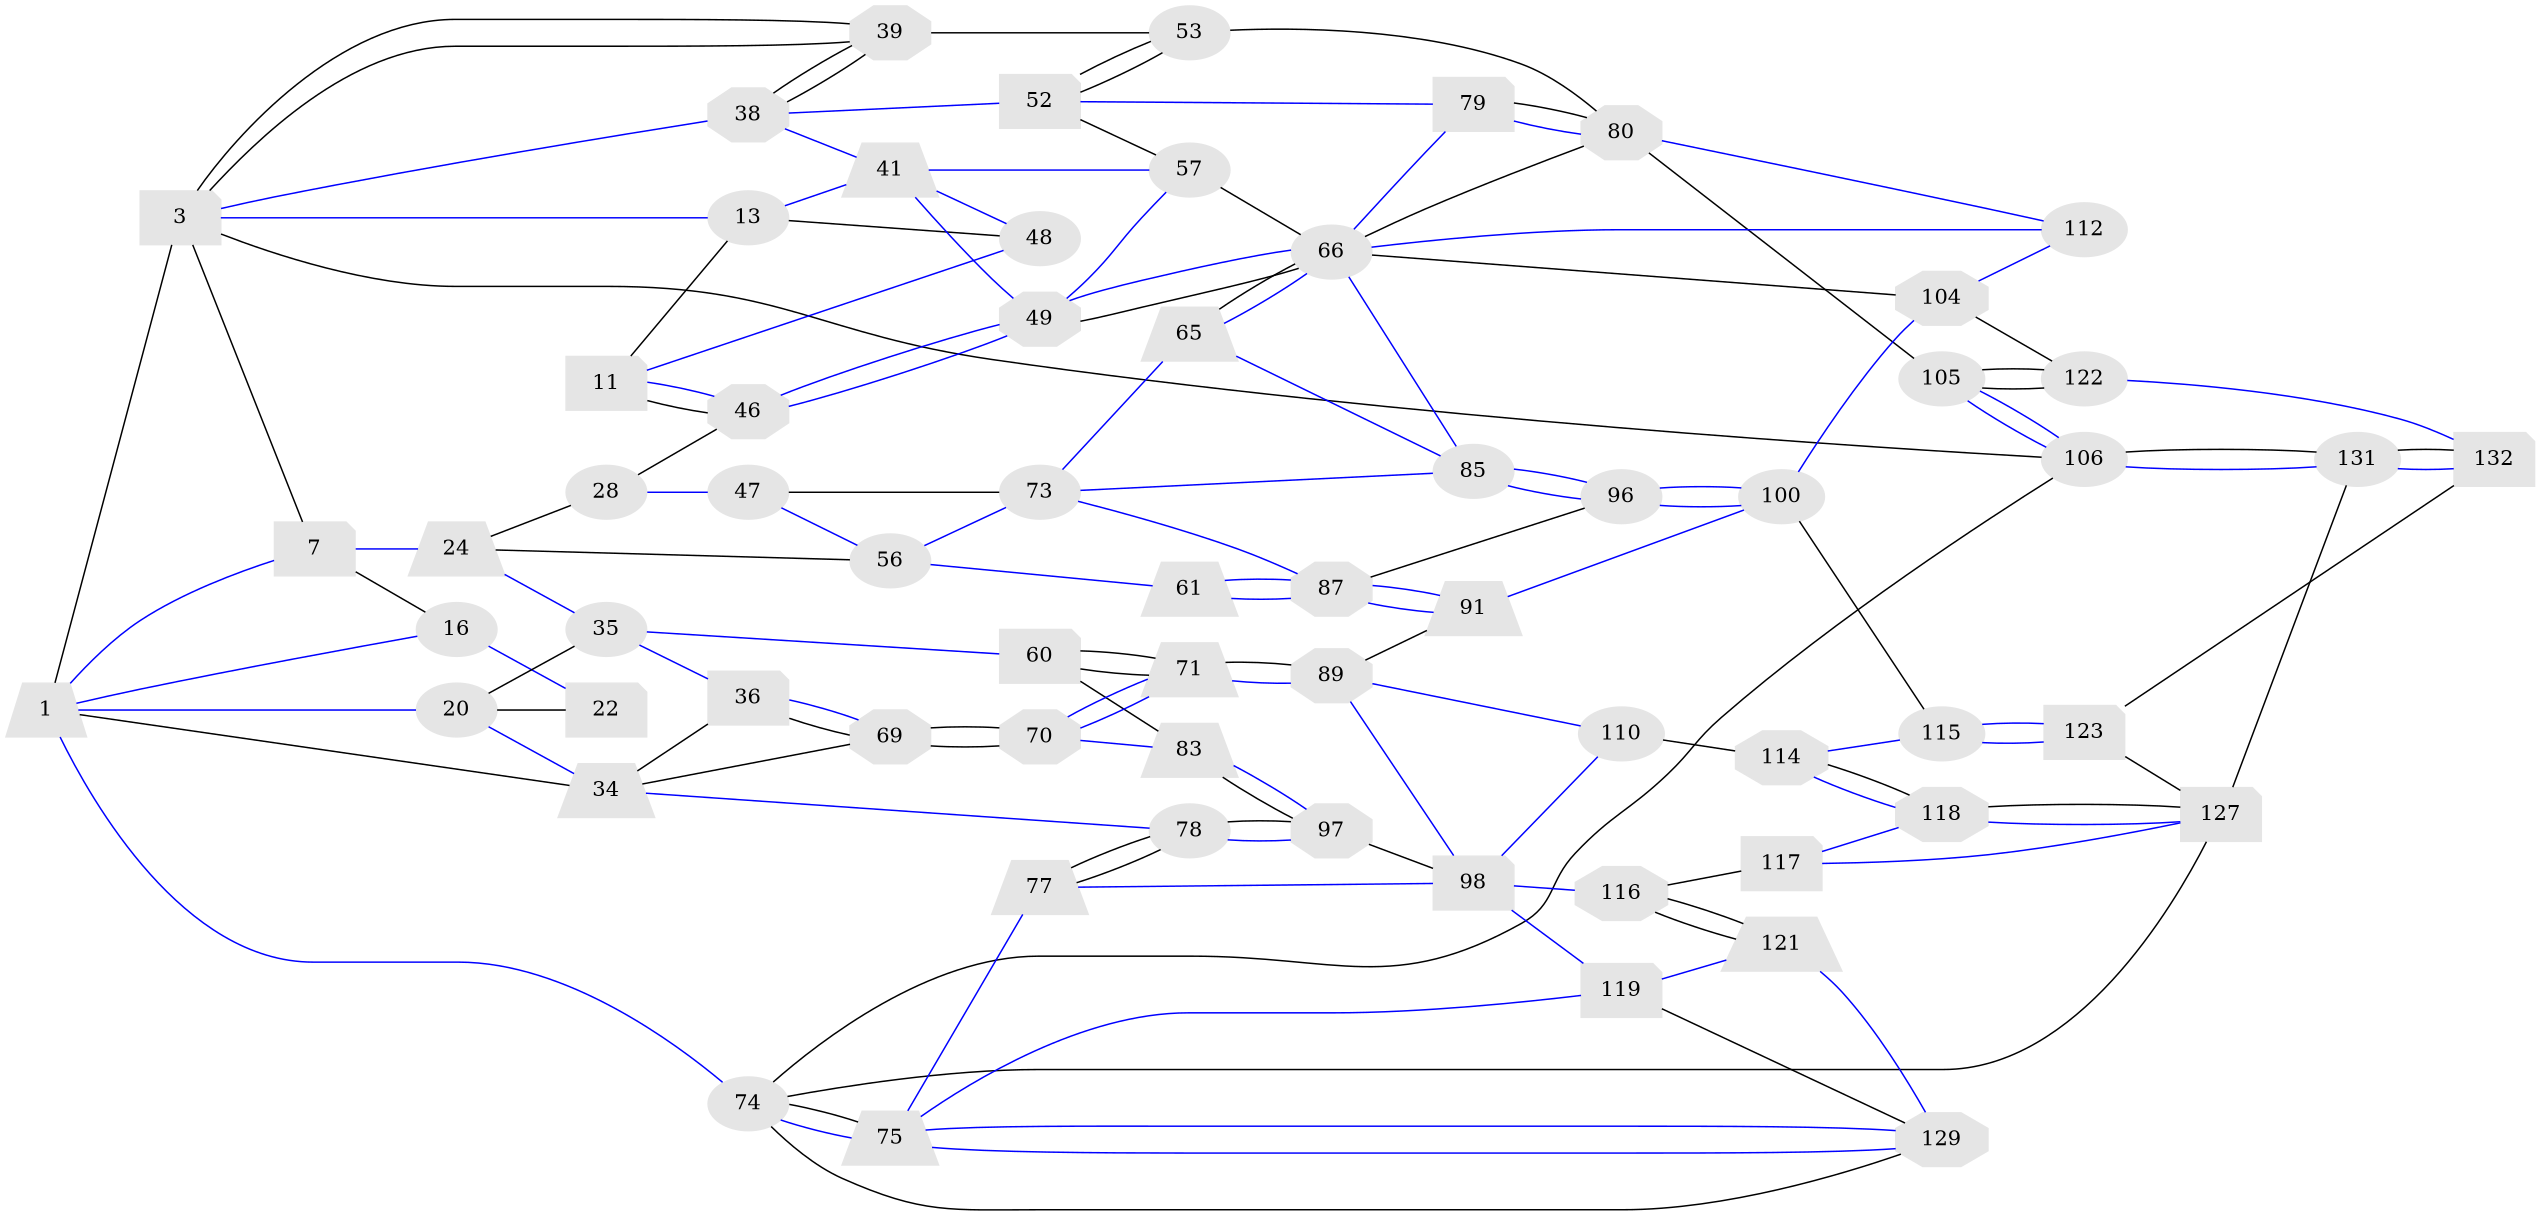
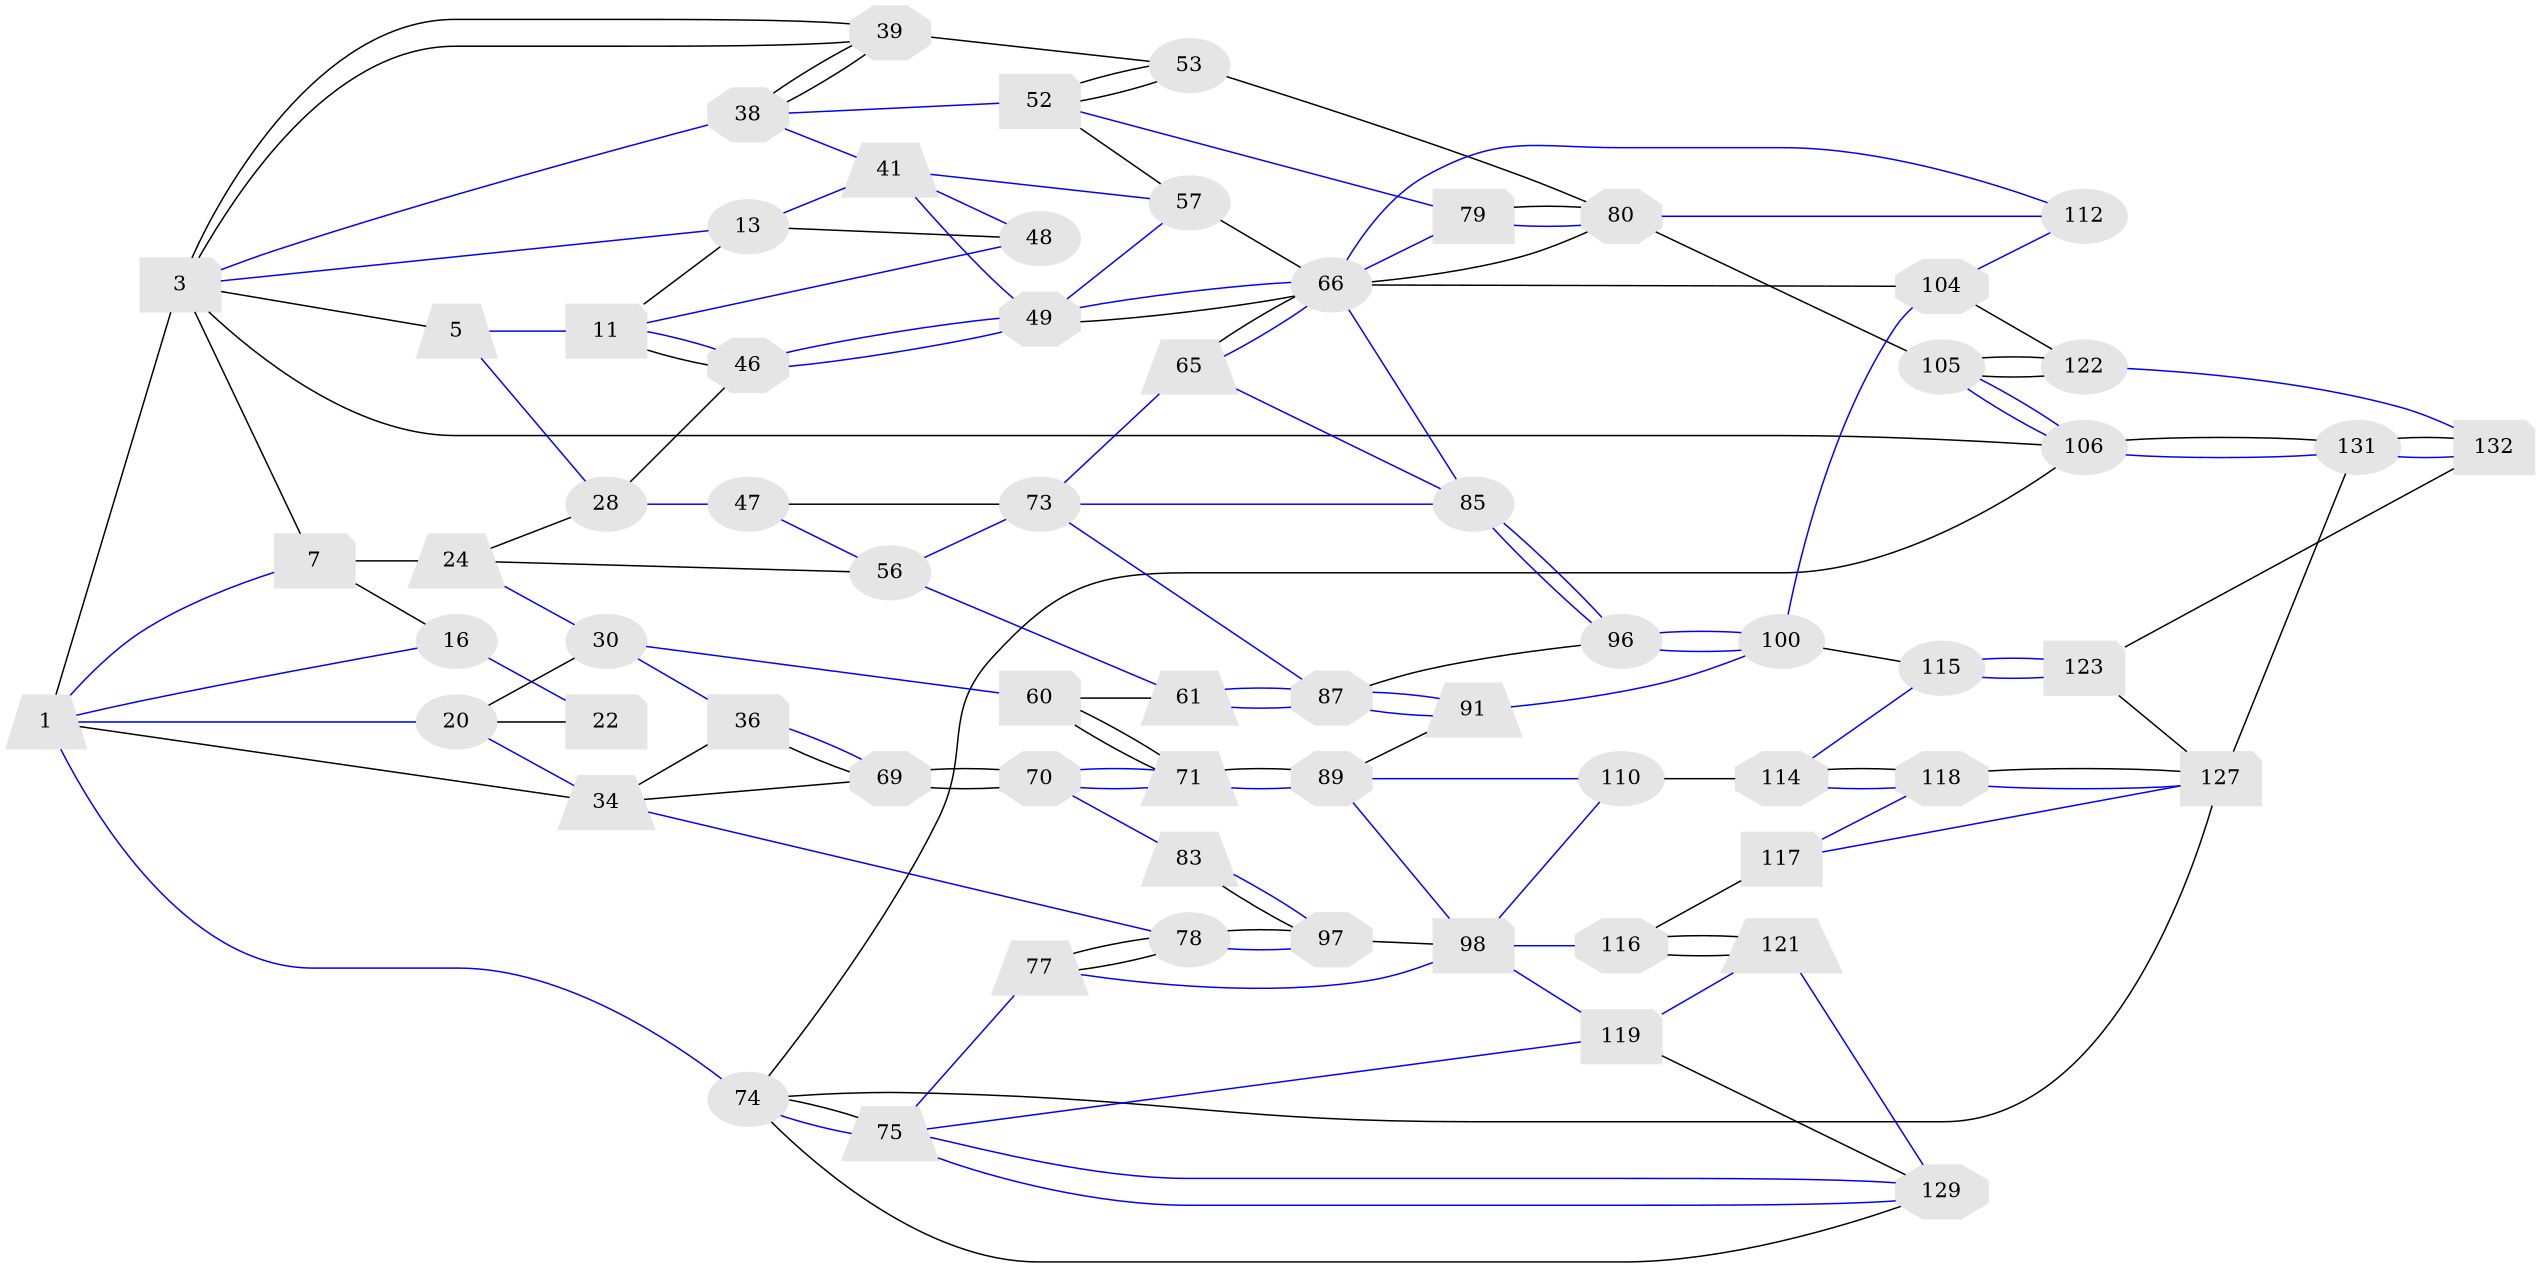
node "5": added
edge "7" -- "24": color blue -> black
node "35": label "35" -> "30"
edge "60" -- "83": now "60" -- "61"
